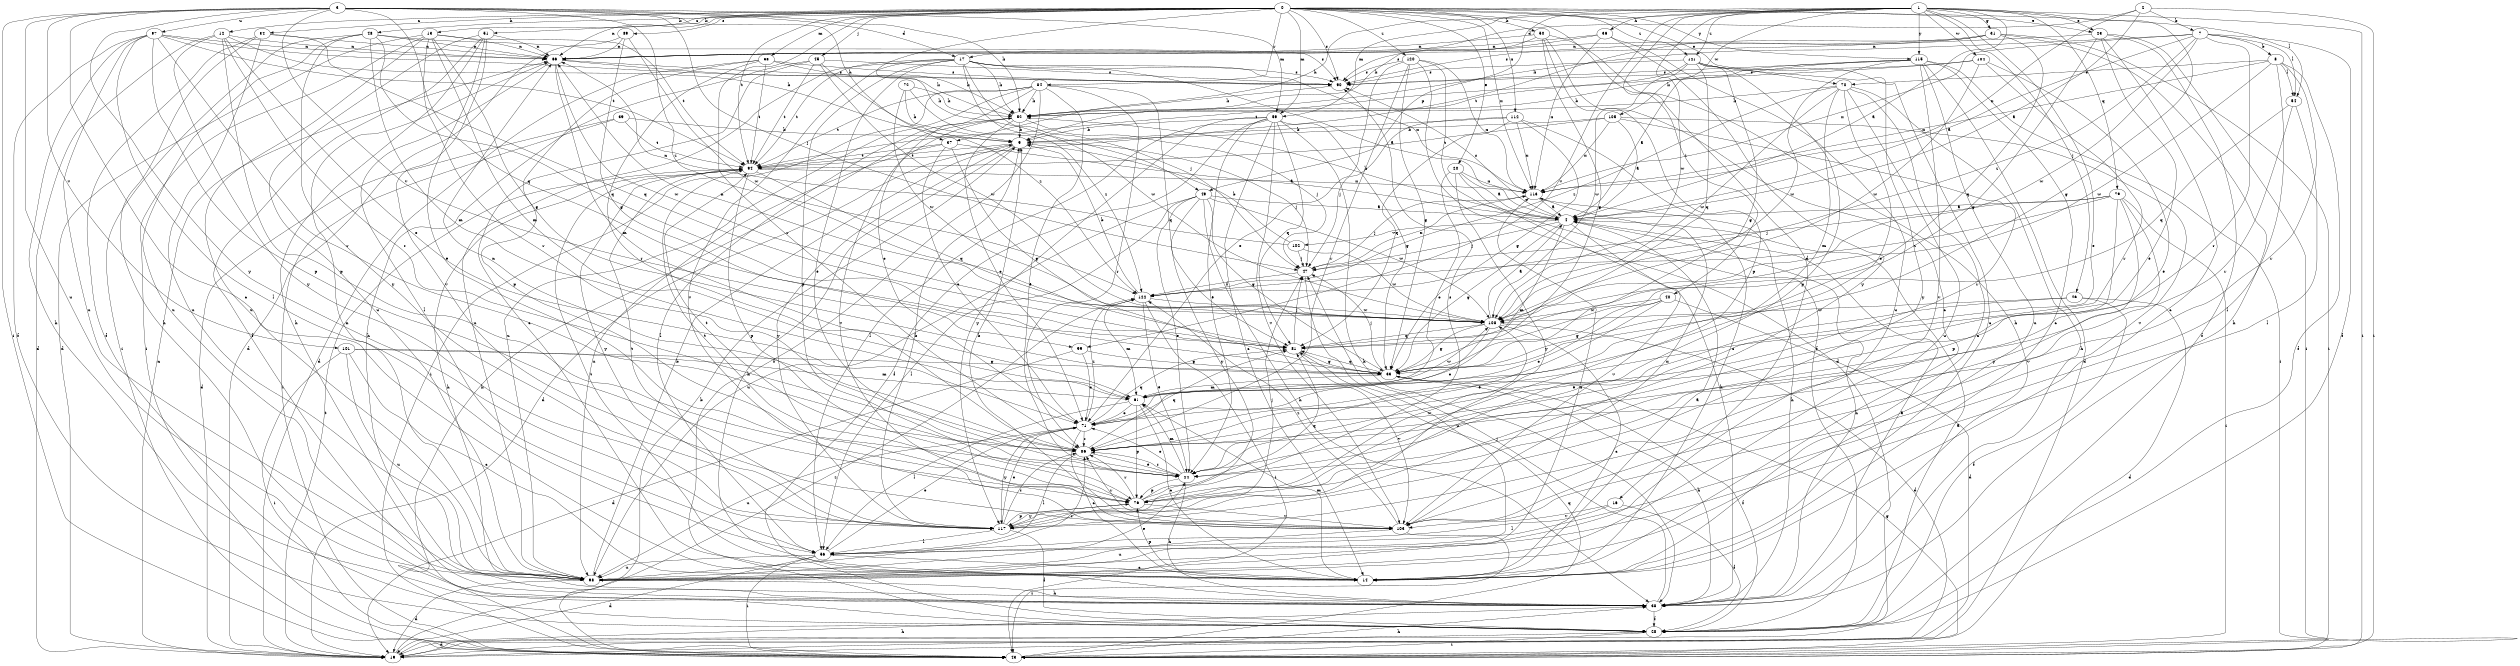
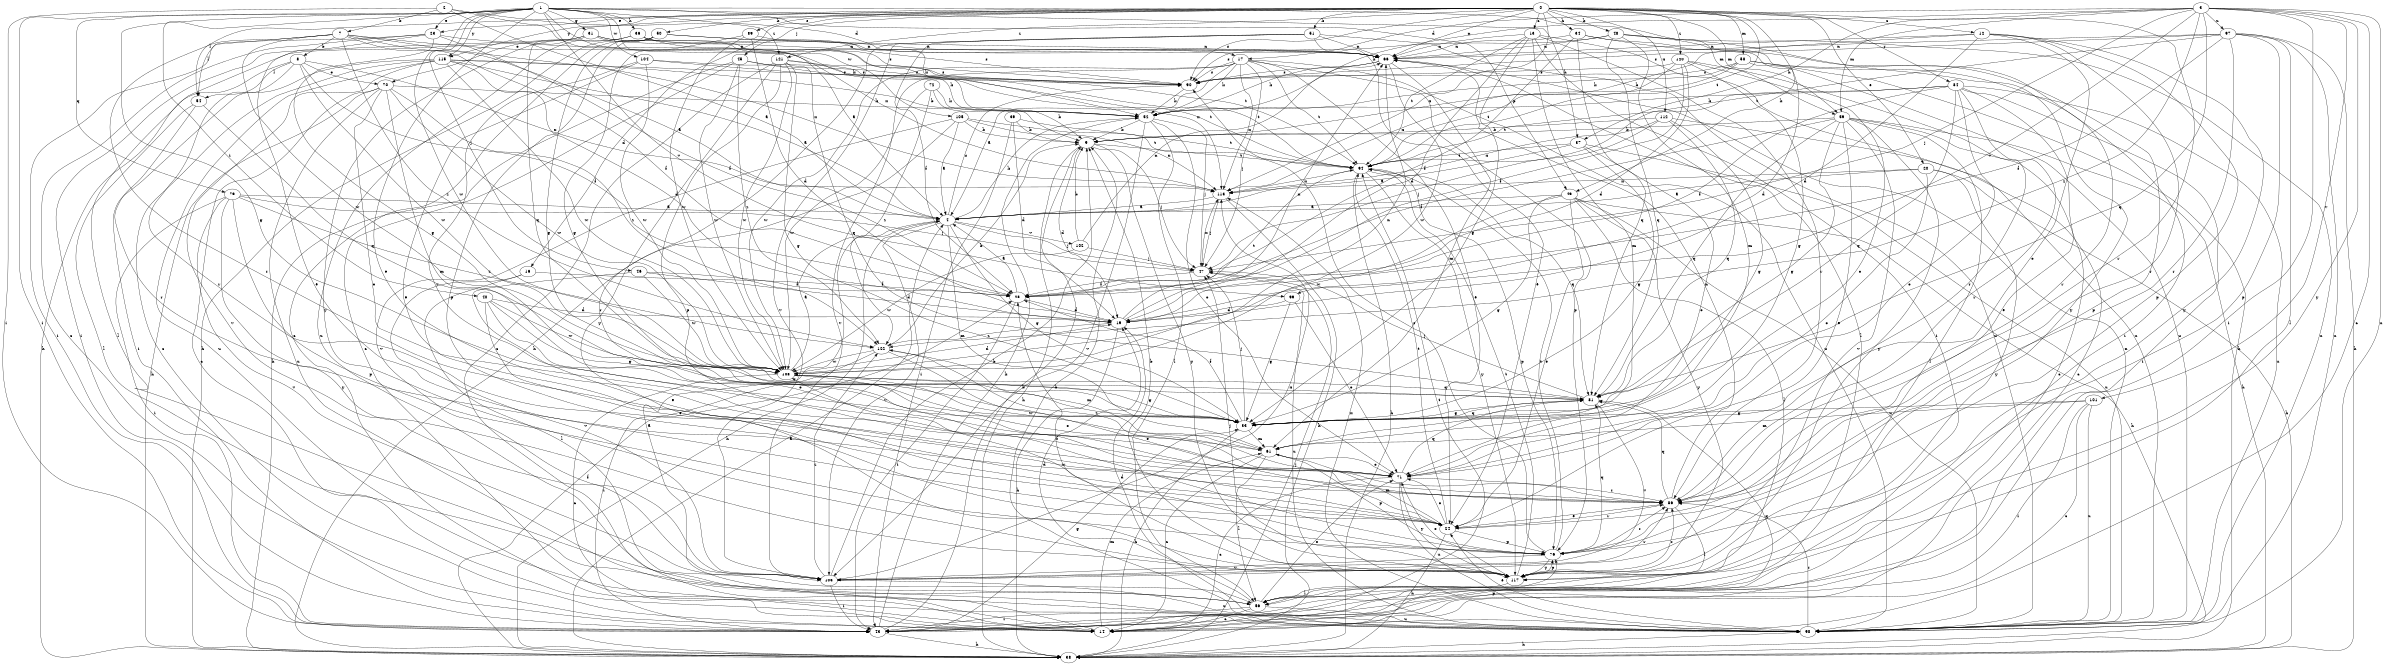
edge "47" -> "122": now "47" -> "28"
